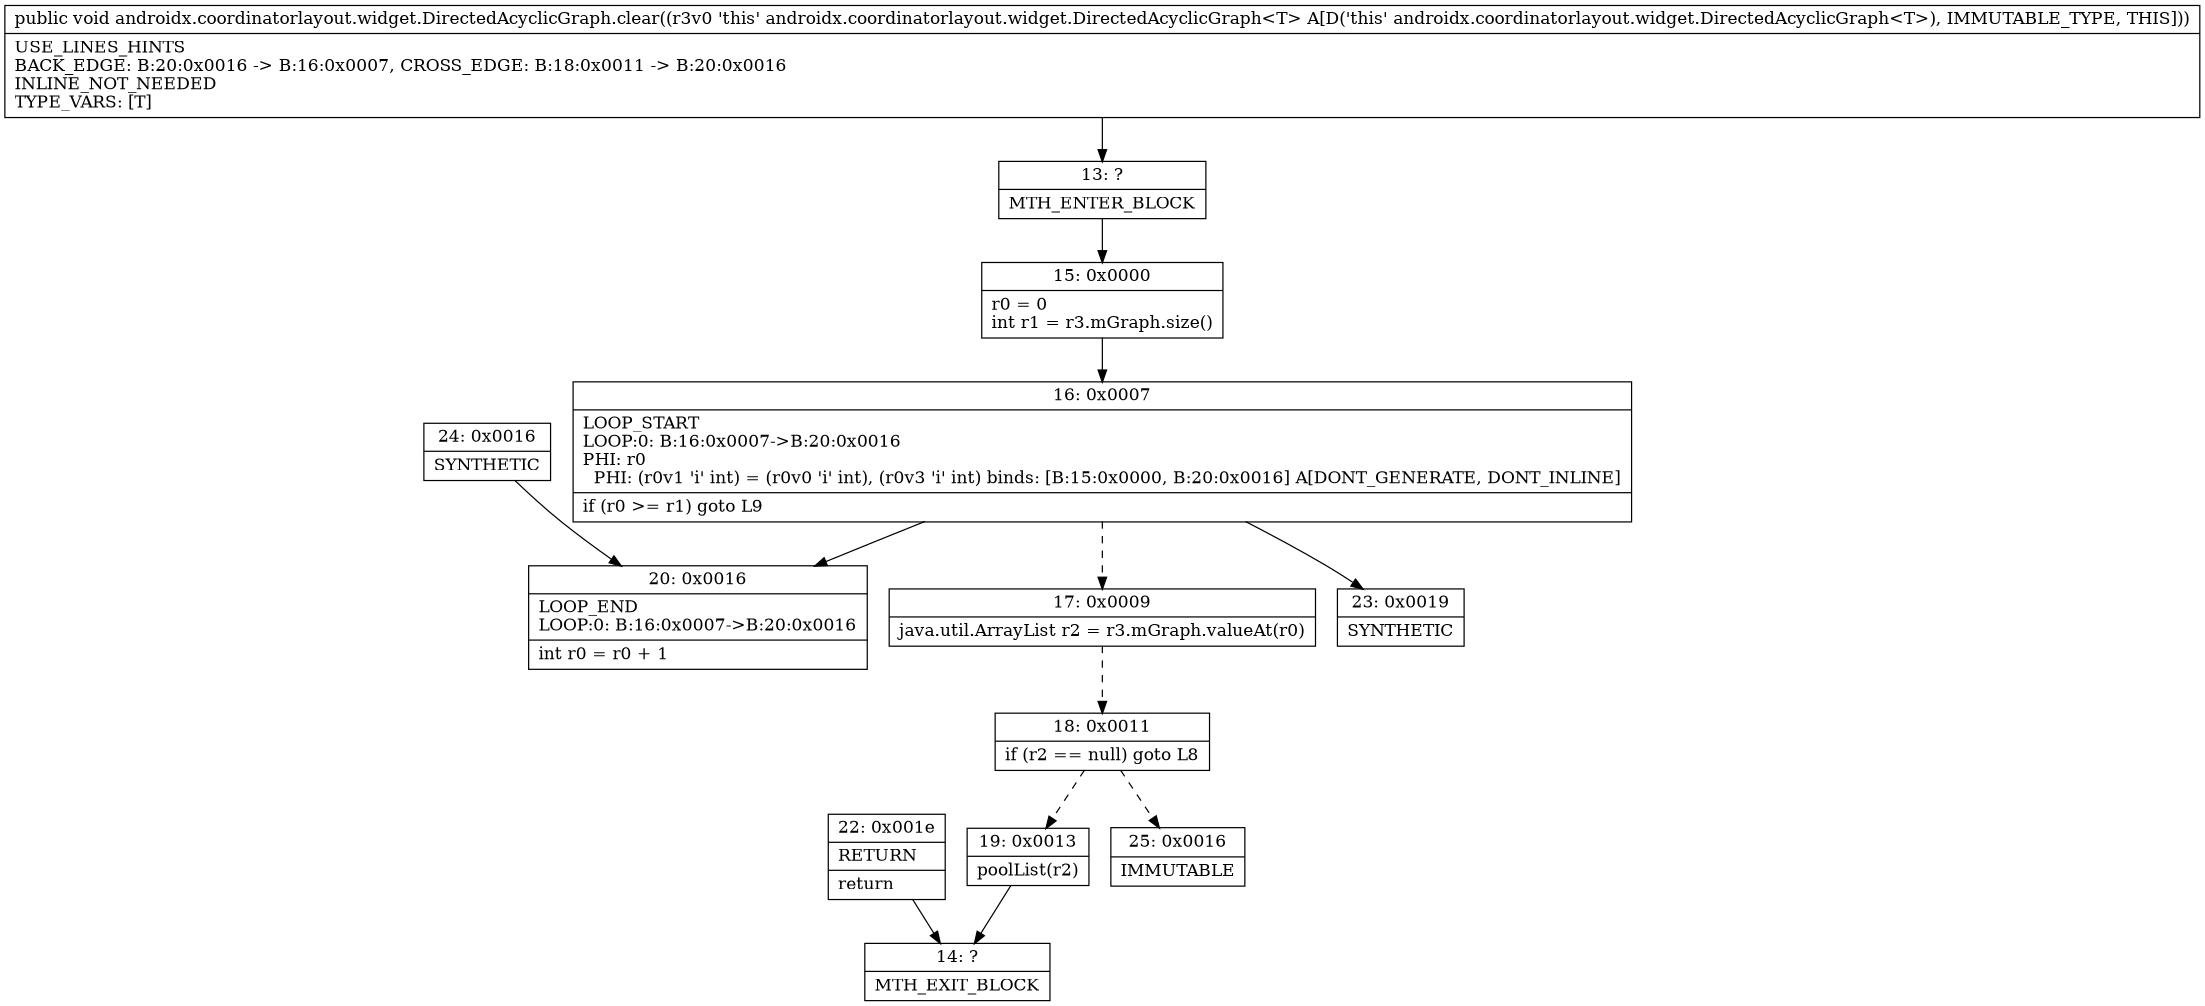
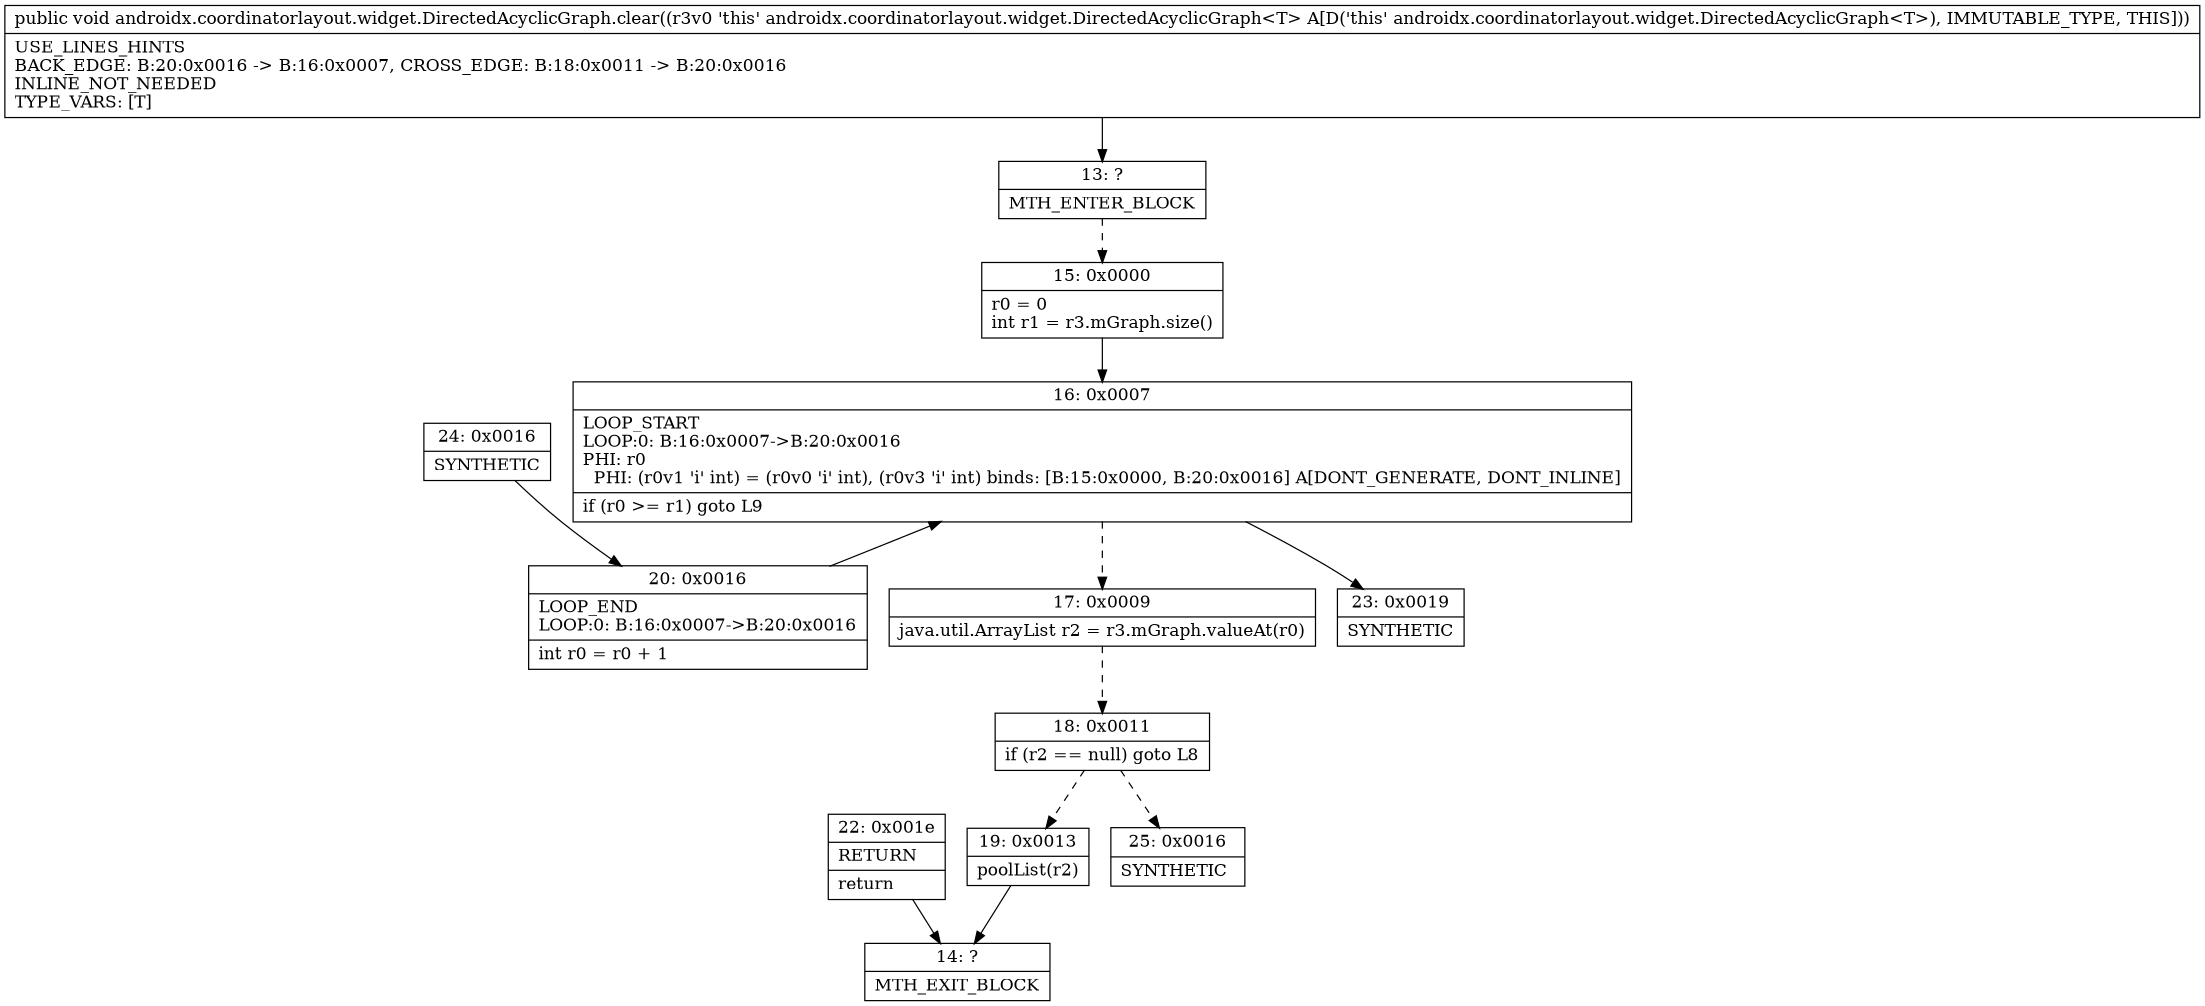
edge "13: ?" -> "15: 0x0000": style solid -> dashed
edge "16: 0x0007" -> "20: 0x0016": reversed
node "25: 0x0016": text "IMMUTABLE" -> "SYNTHETIC"
